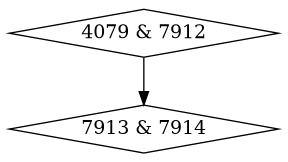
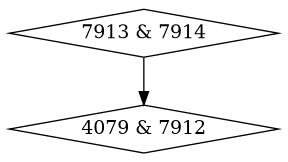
edge "4079 & 7912" -> "7913 & 7914": reversed
